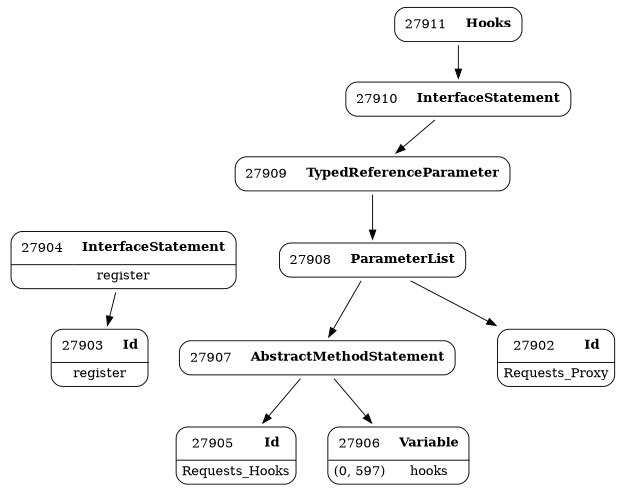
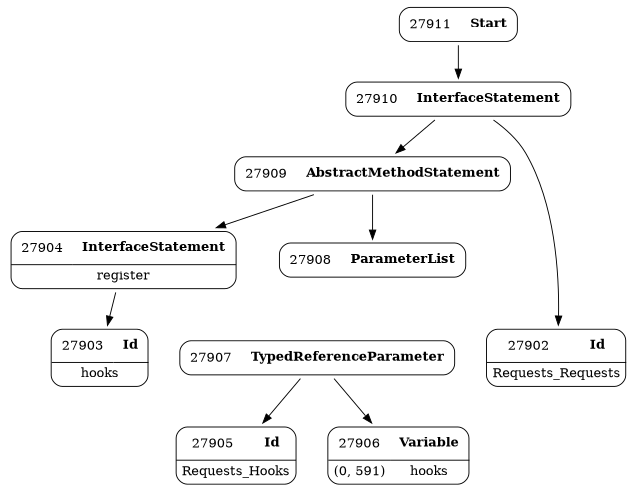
node "27911": text "Hooks" -> "Start"
node "27909": text "TypedReferenceParameter" -> "AbstractMethodStatement"
edge "27909" -> "27904": added
edge "27908" -> "27902": now "27910" -> "27902"
edge "27908" -> "27907": removed
node "27907": text "AbstractMethodStatement" -> "TypedReferenceParameter"
node "27903": text "register" -> "hooks"
node "27902": text "Requests_Proxy" -> "Requests_Requests"
node "27906": text "(0, 597)" -> "(0, 591)"
